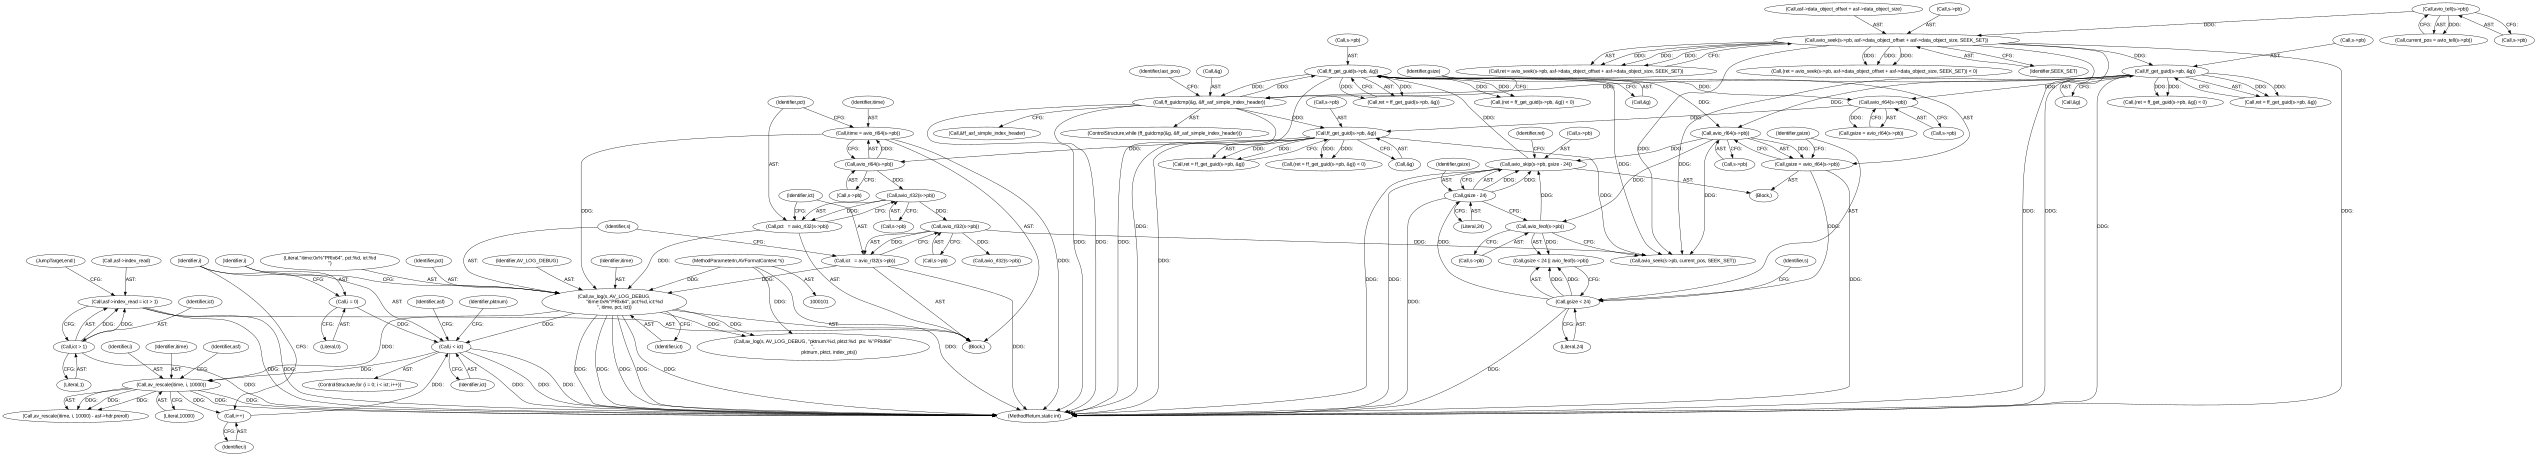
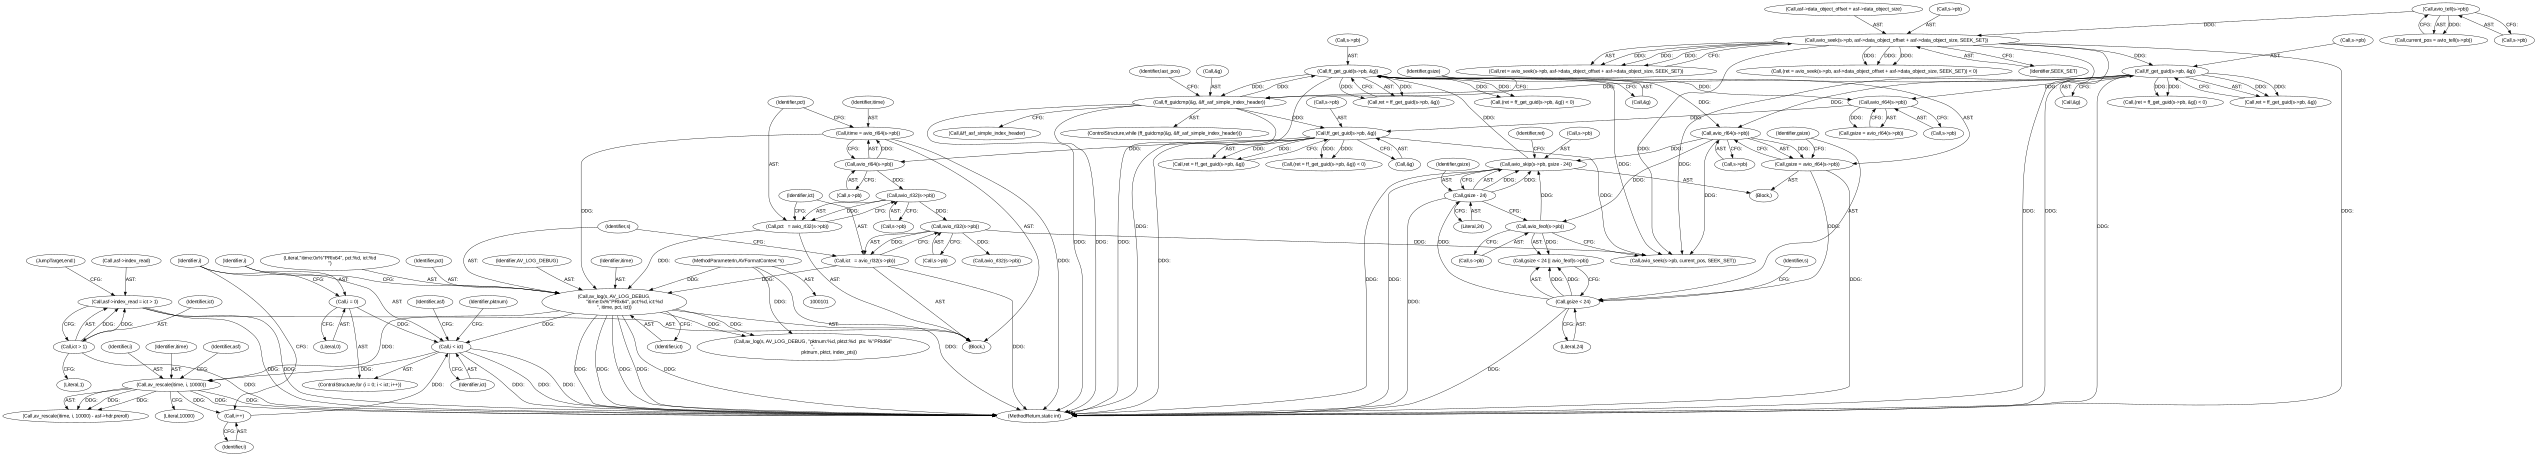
edge "(Call,i = 0)" -> "(ControlStructure,for (i = 0; i < ict; i++))": added, label "AST:"
edge "(Literal,1)" -> "(Call,ict > 1)": removed, label "AST:"
edge "(Literal,10000)" -> "(Call,av_rescale(itime, i, 10000))": removed, label "AST:"
